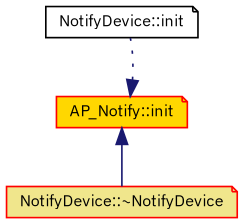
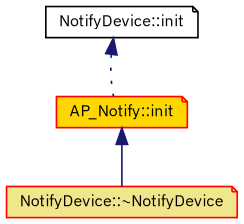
edge "NotifyDevice::init" -> "AP_Notify::init": reversed
